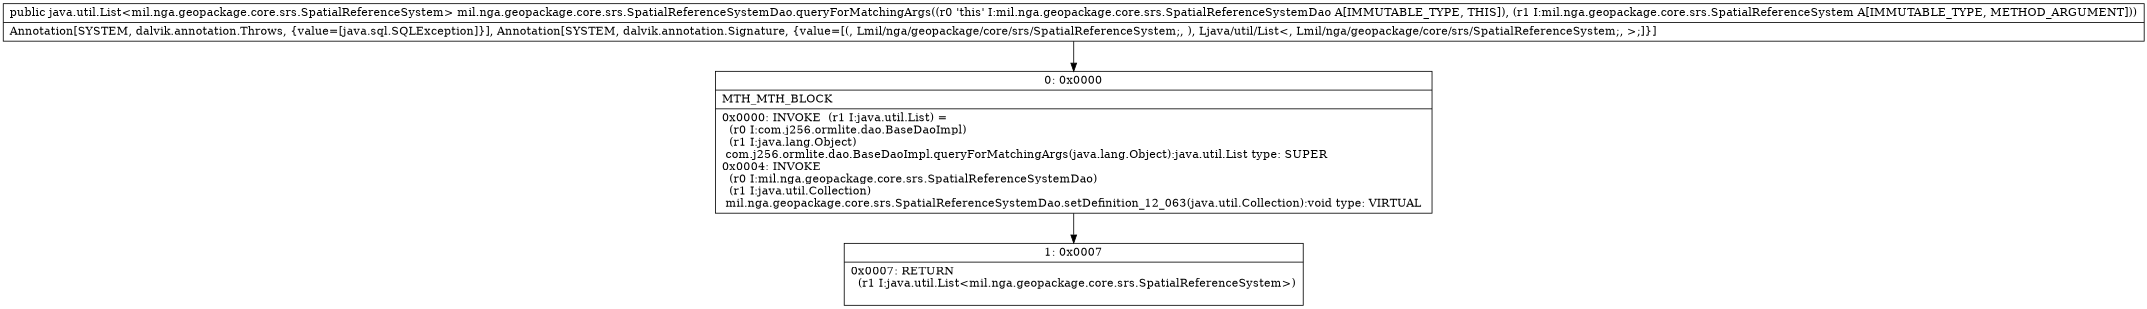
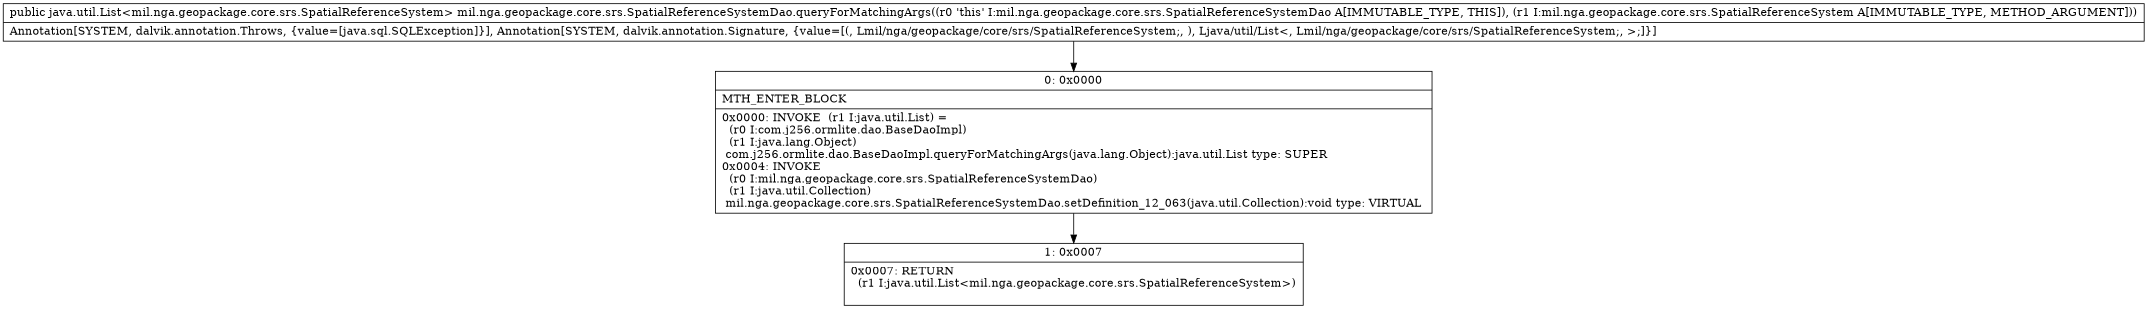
node "0: 0x0000": text "MTH_MTH_BLOCK" -> "MTH_ENTER_BLOCK"
